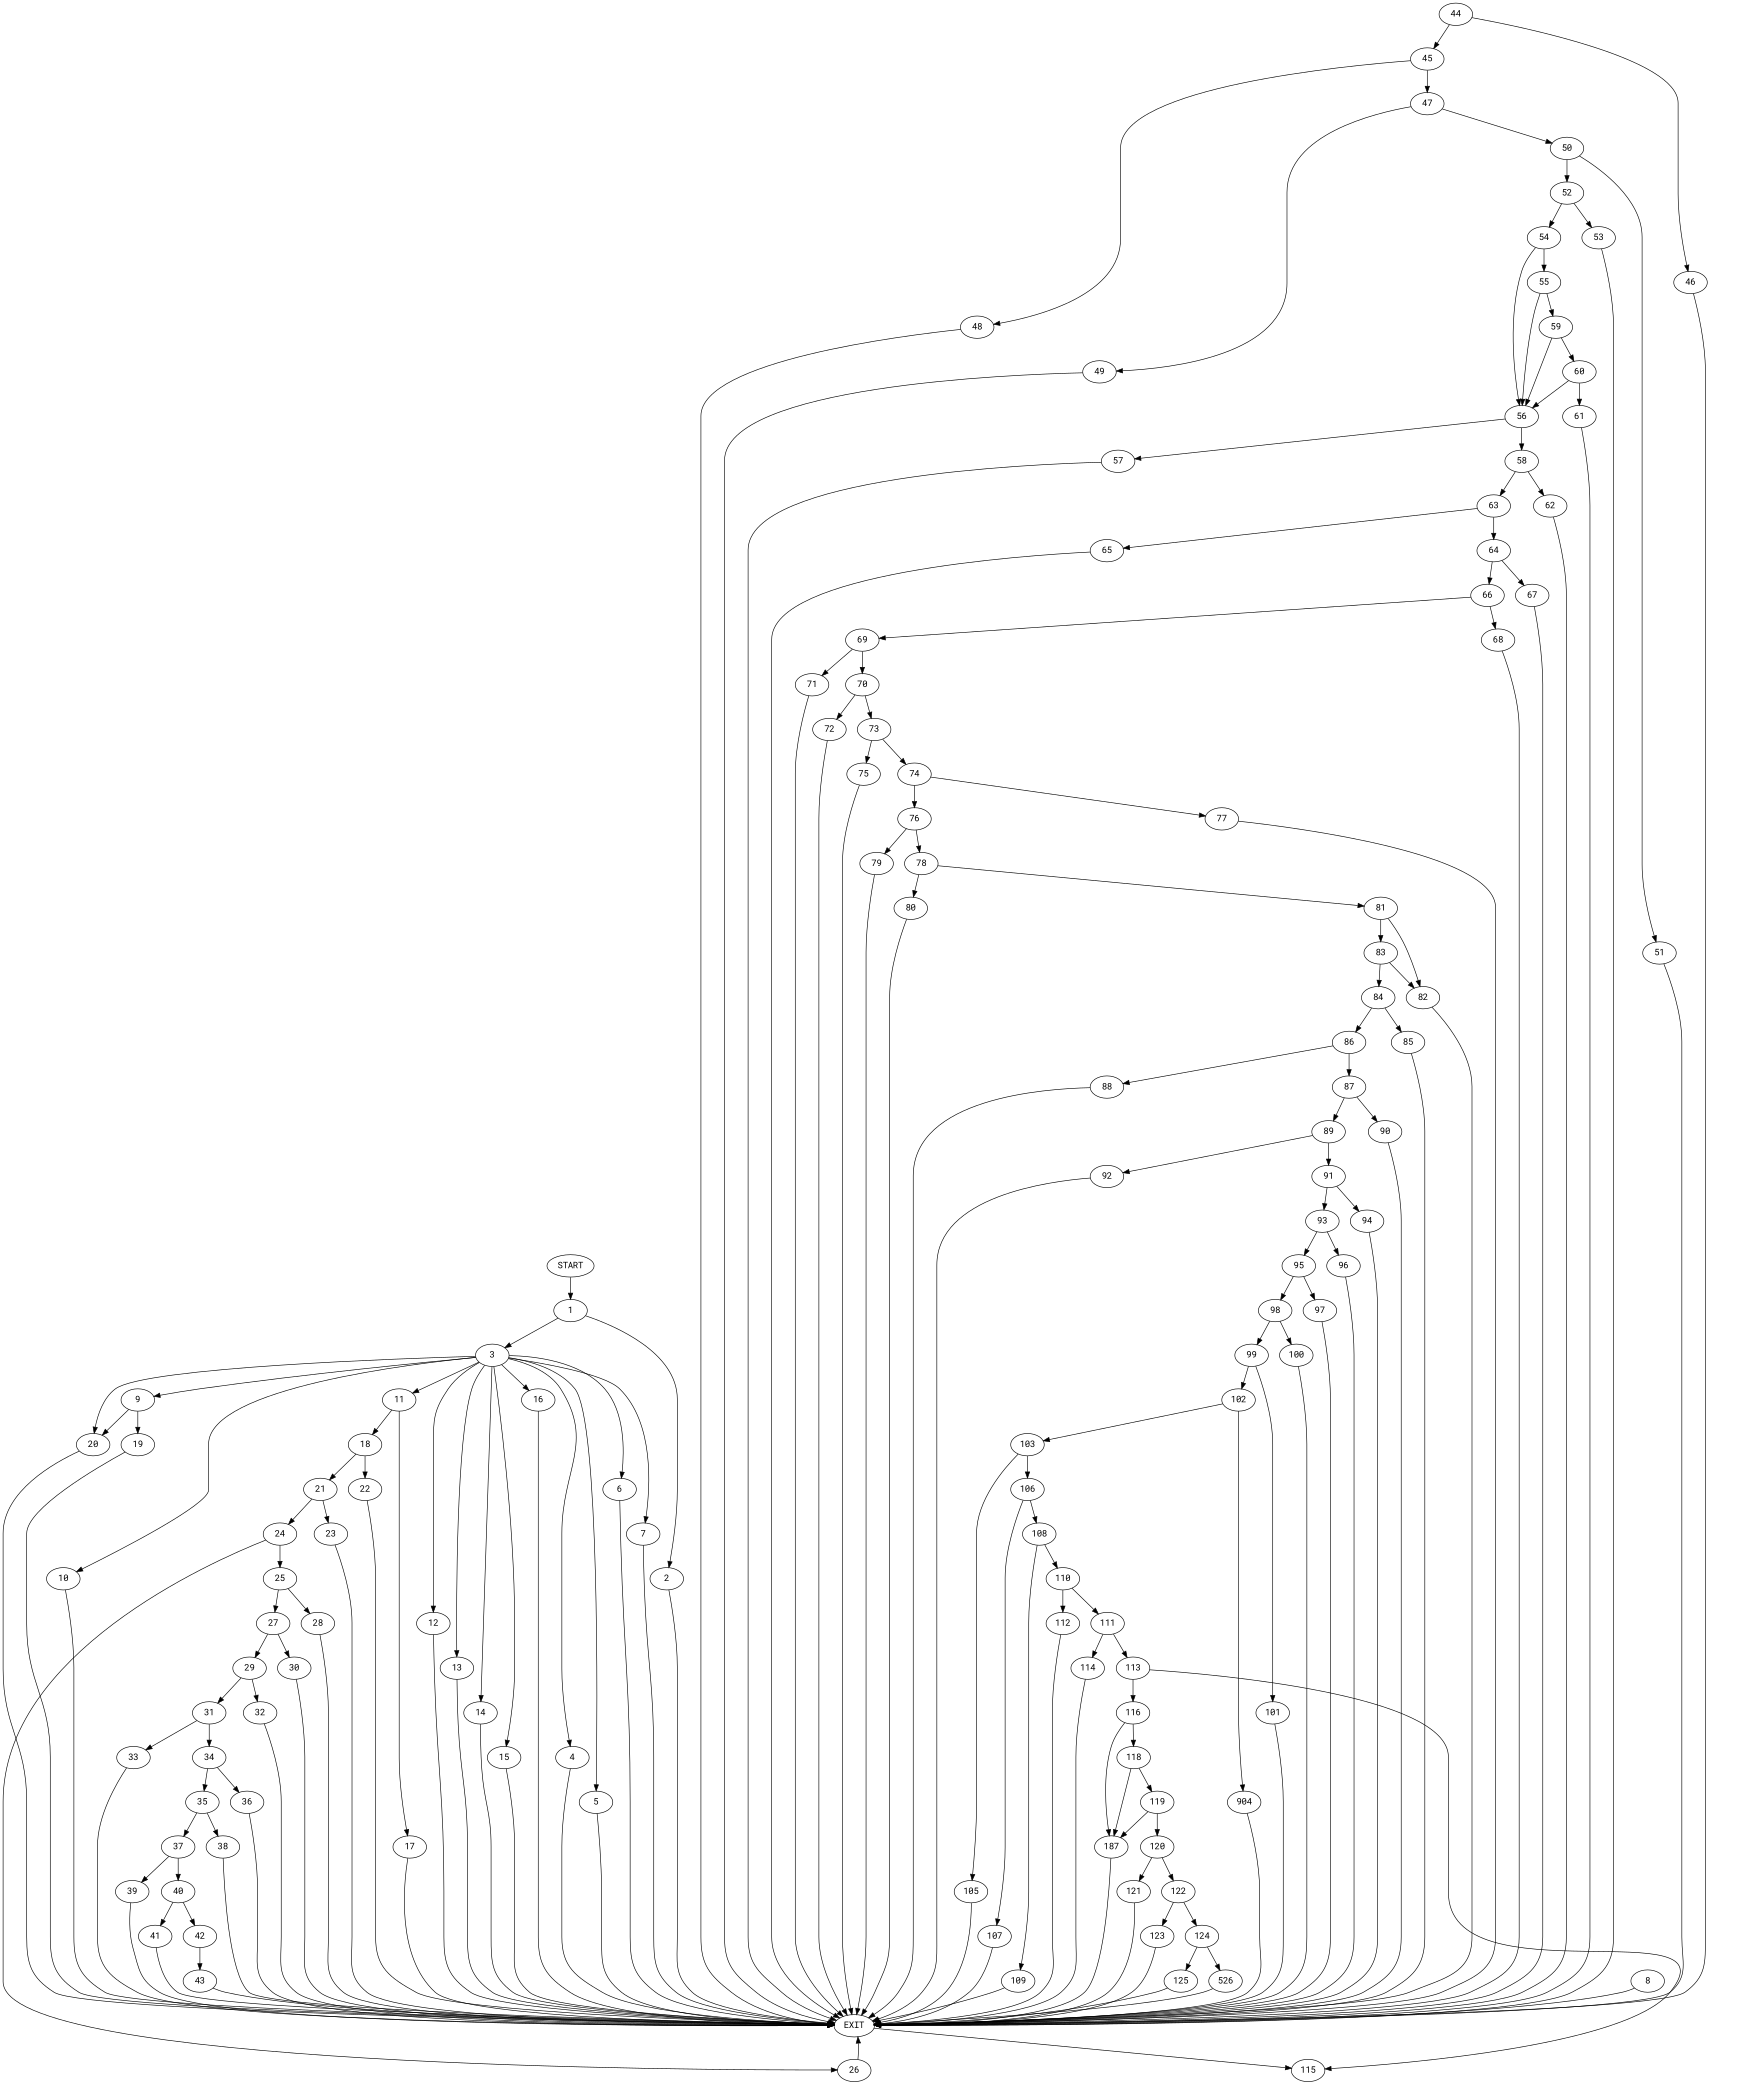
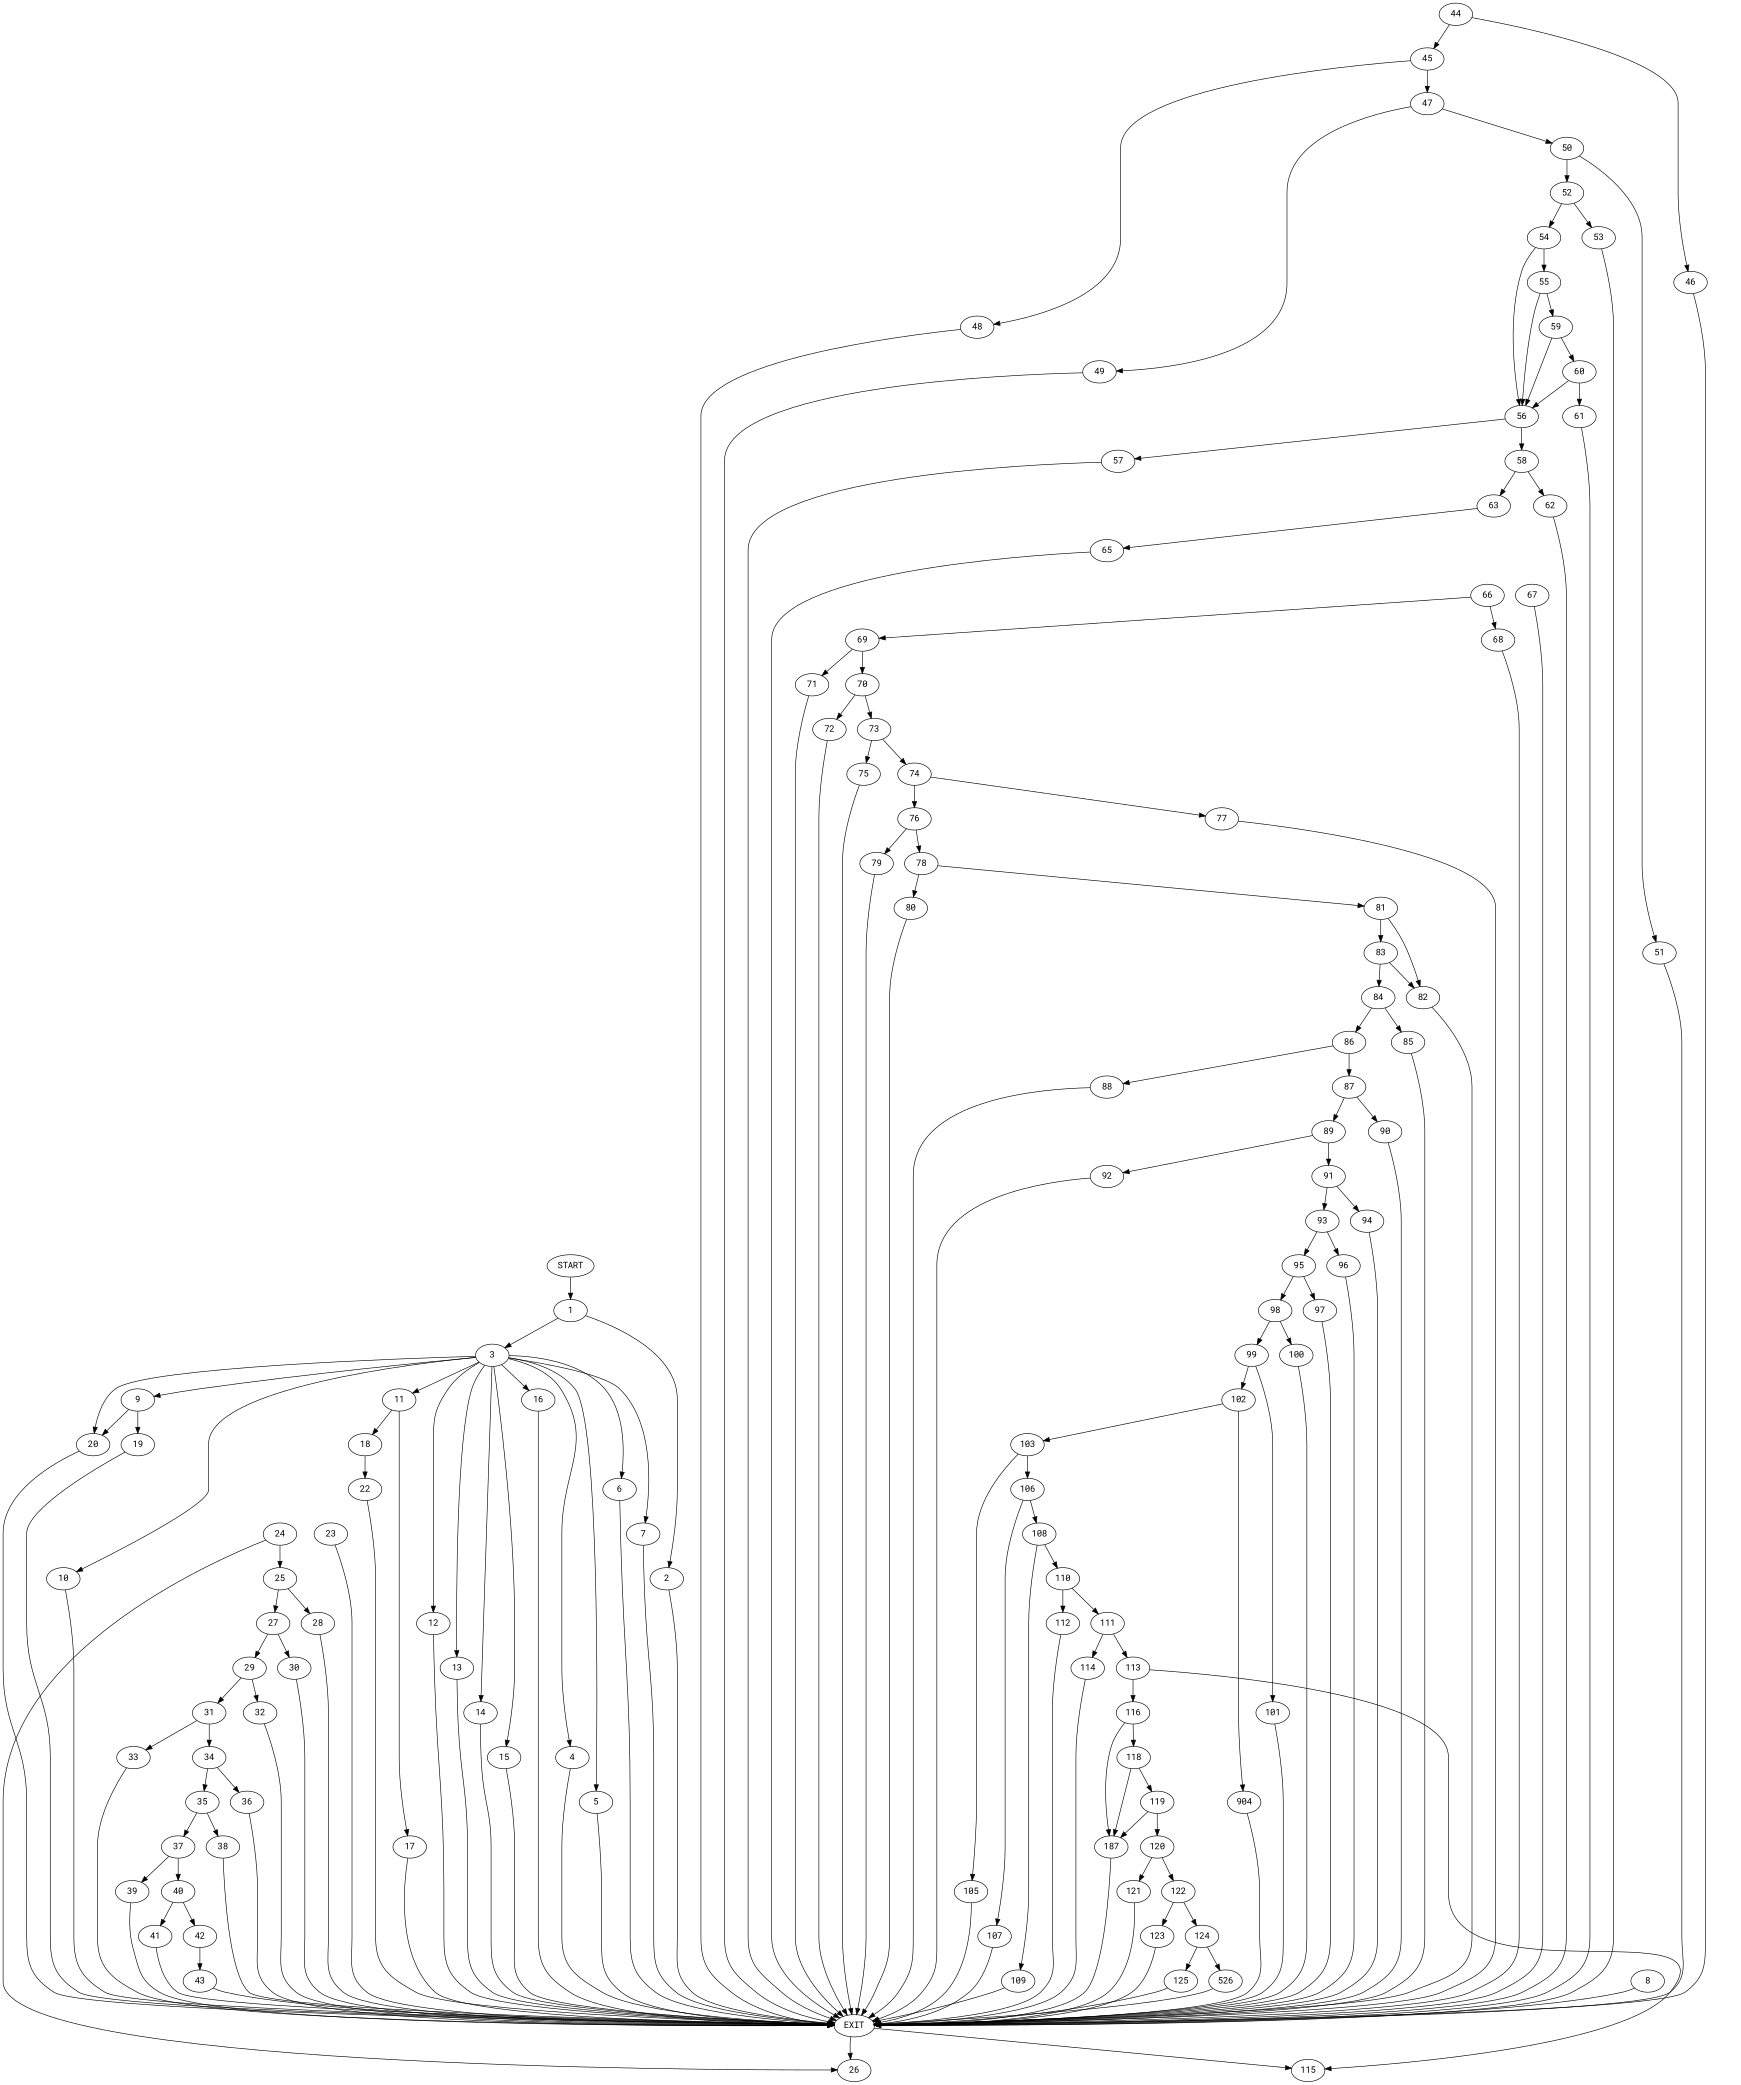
node "64": removed
node "21": removed
edge "26" -> "EXIT": reversed
